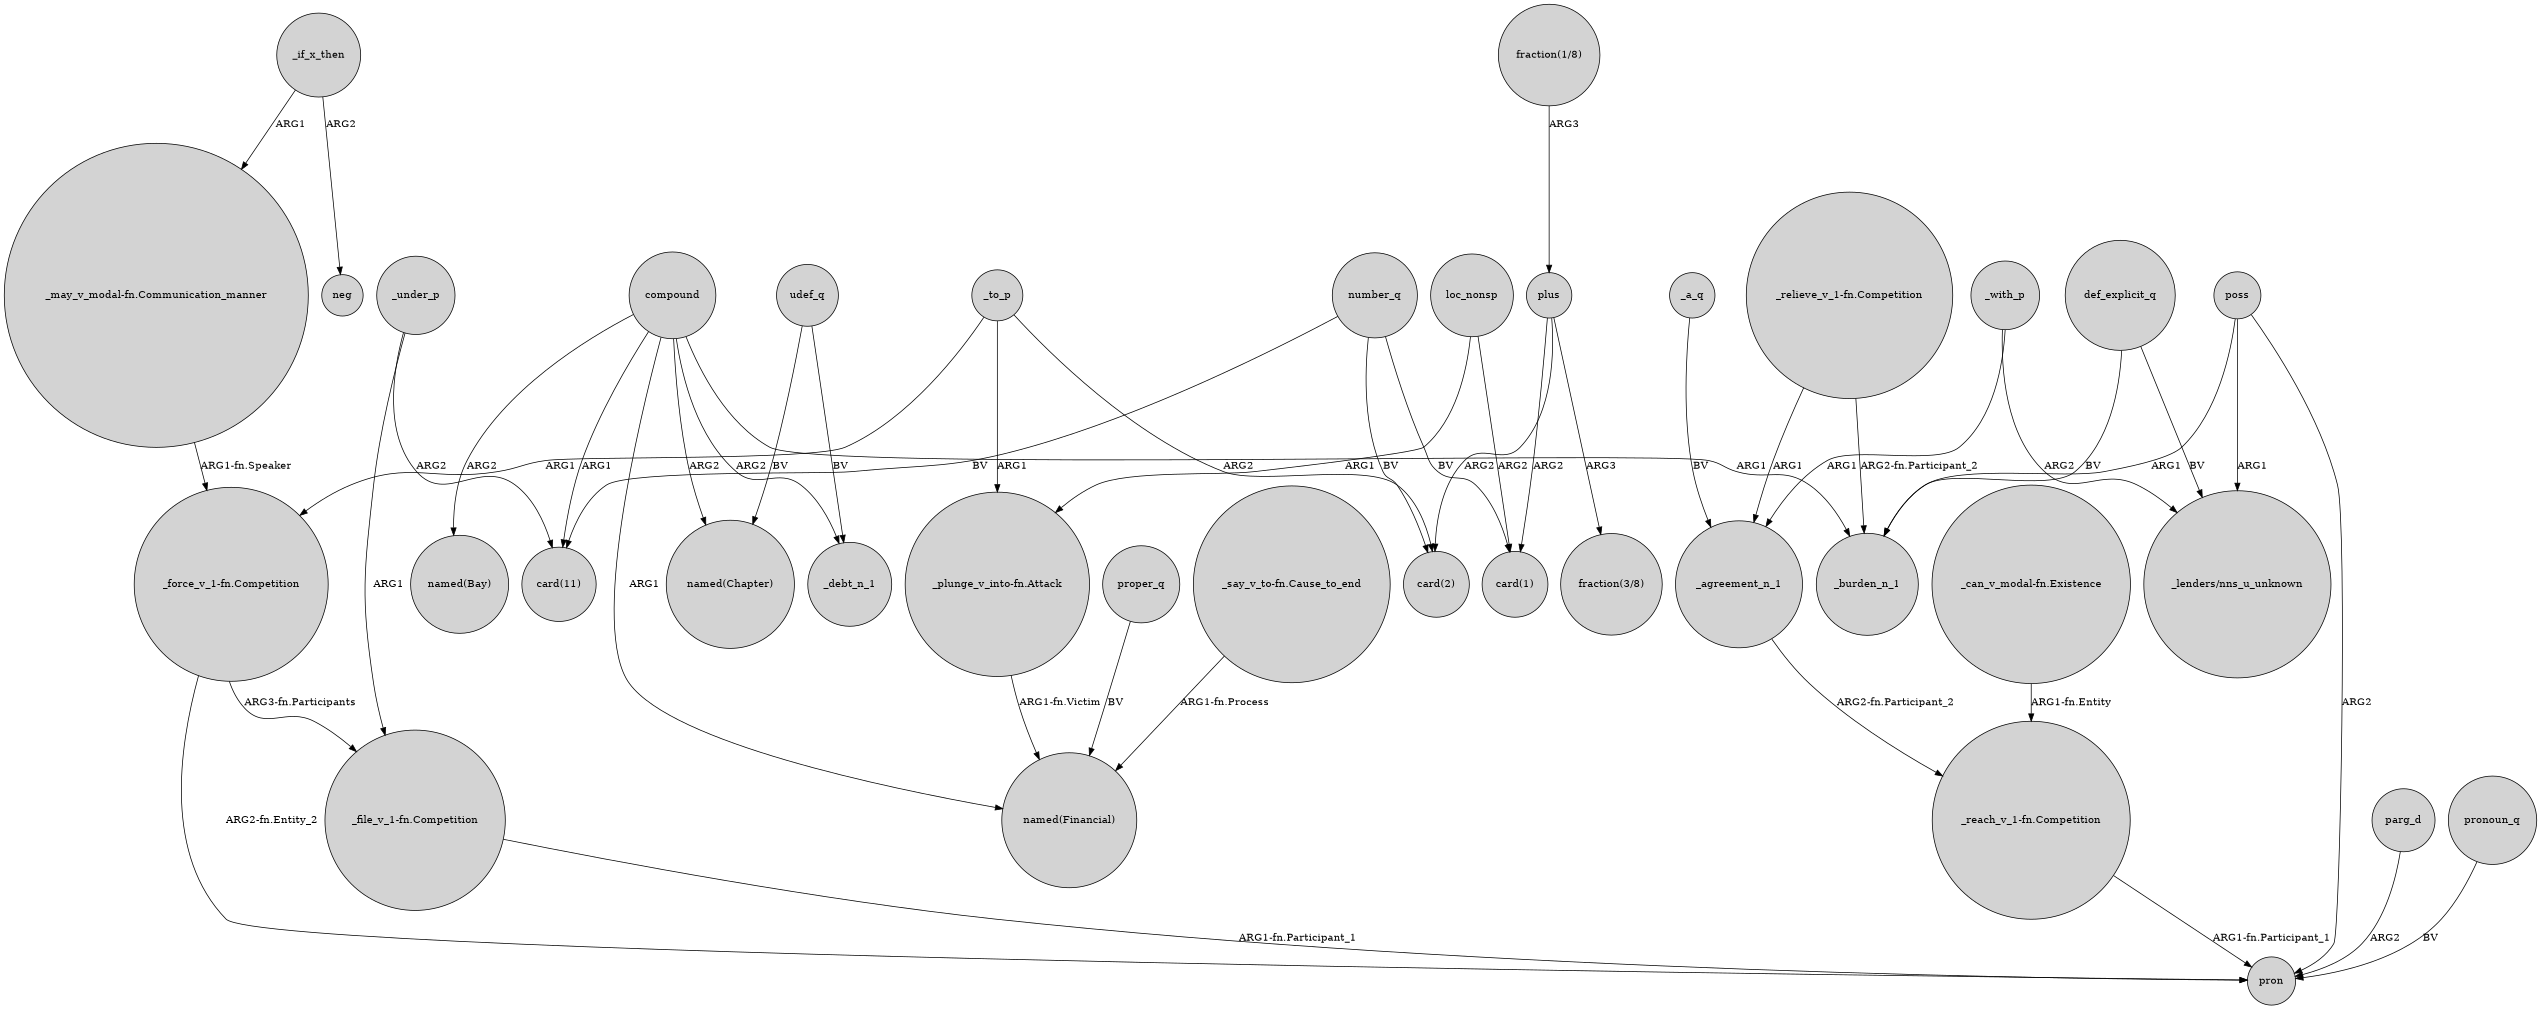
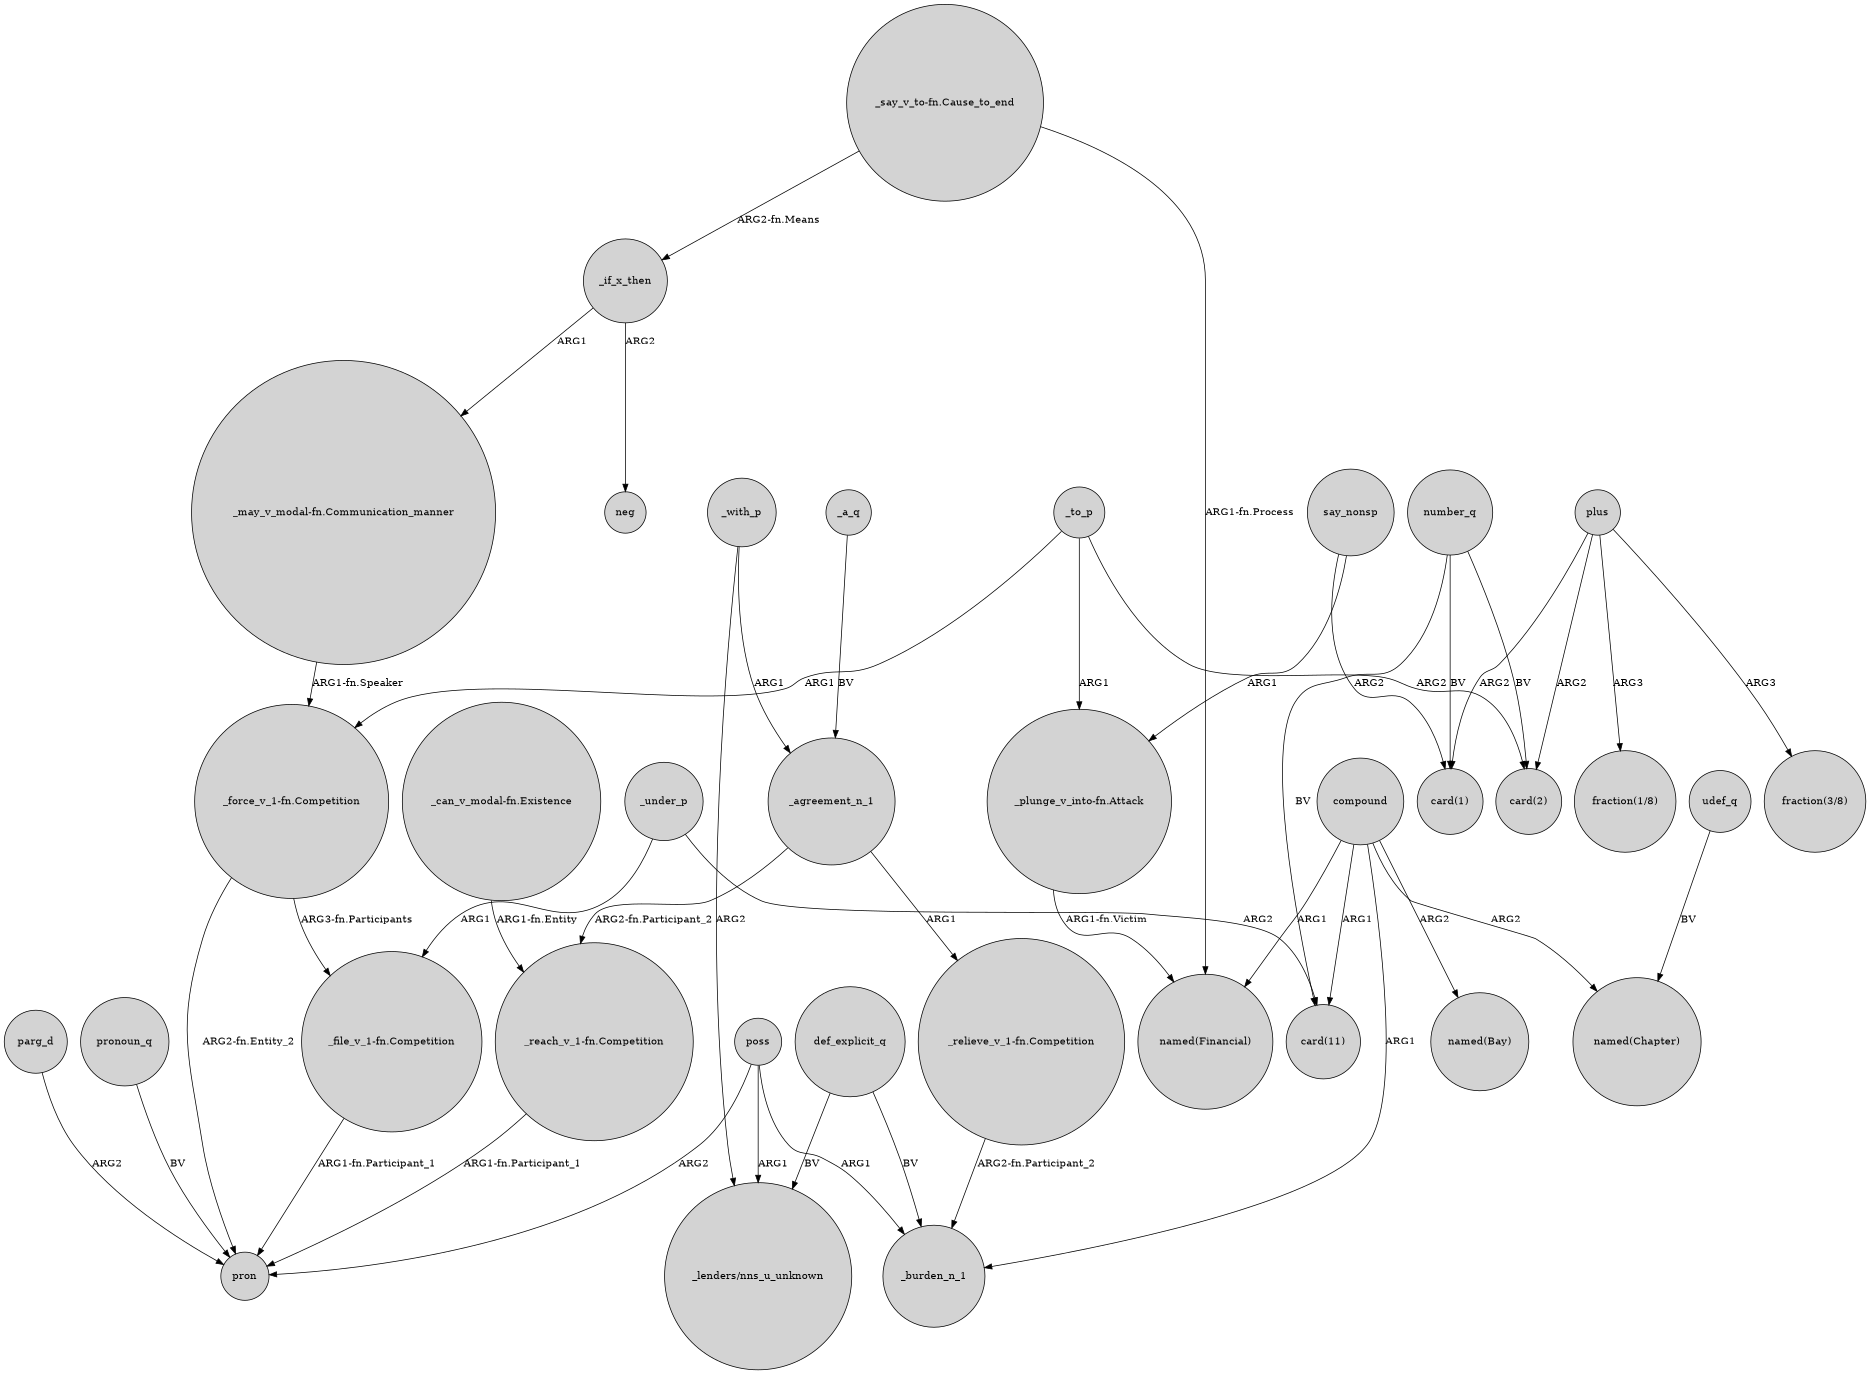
edge "fraction(1/8)" -> "plus": reversed
edge "_say_v_to-fn.Cause_to_end" -> "_if_x_then": added, label "ARG2-fn.Means"
node "loc_nonsp": label "loc_nonsp" -> "say_nonsp"
edge "_relieve_v_1-fn.Competition" -> "_agreement_n_1": reversed
node "_debt_n_1": removed
node "proper_q": removed
